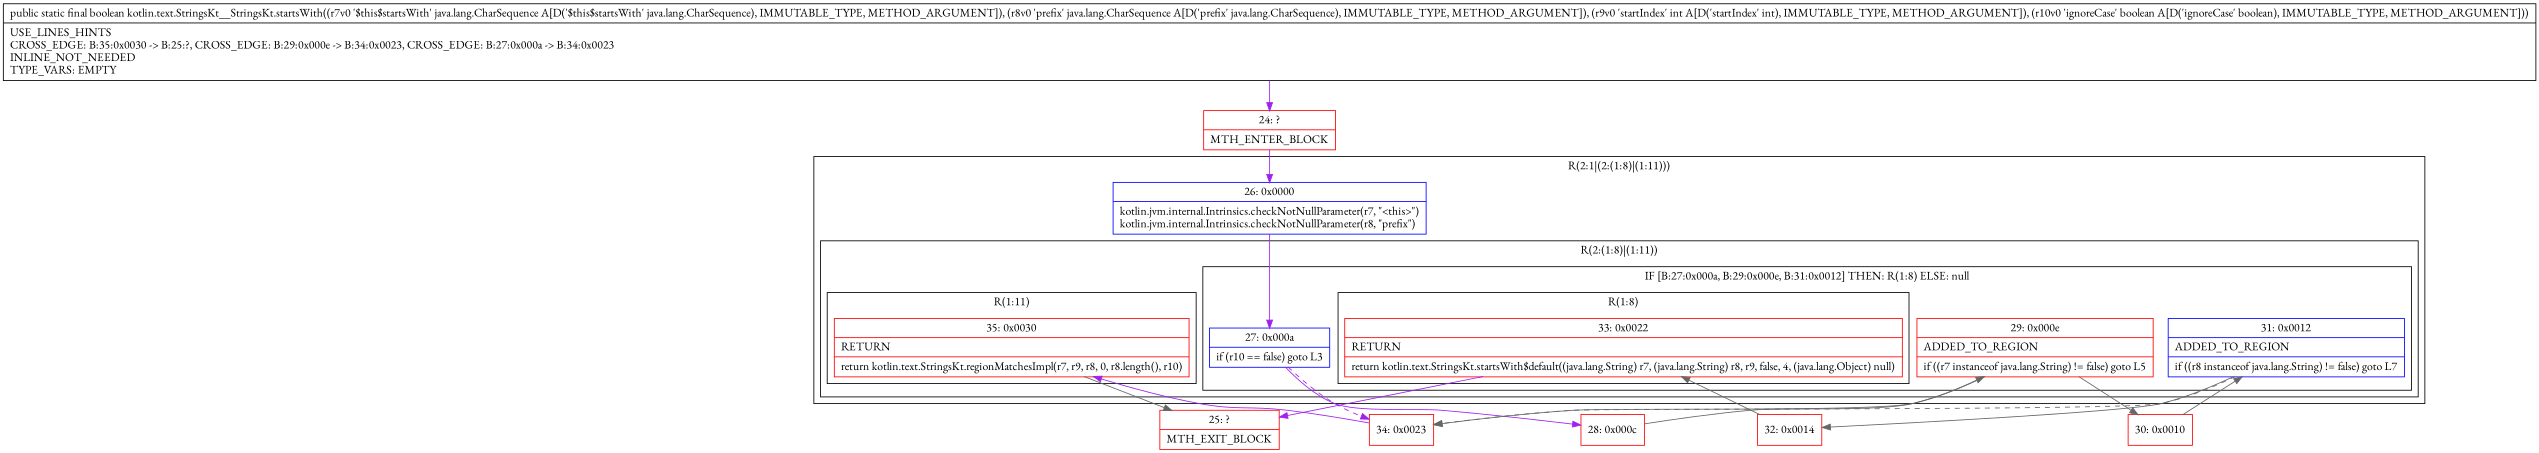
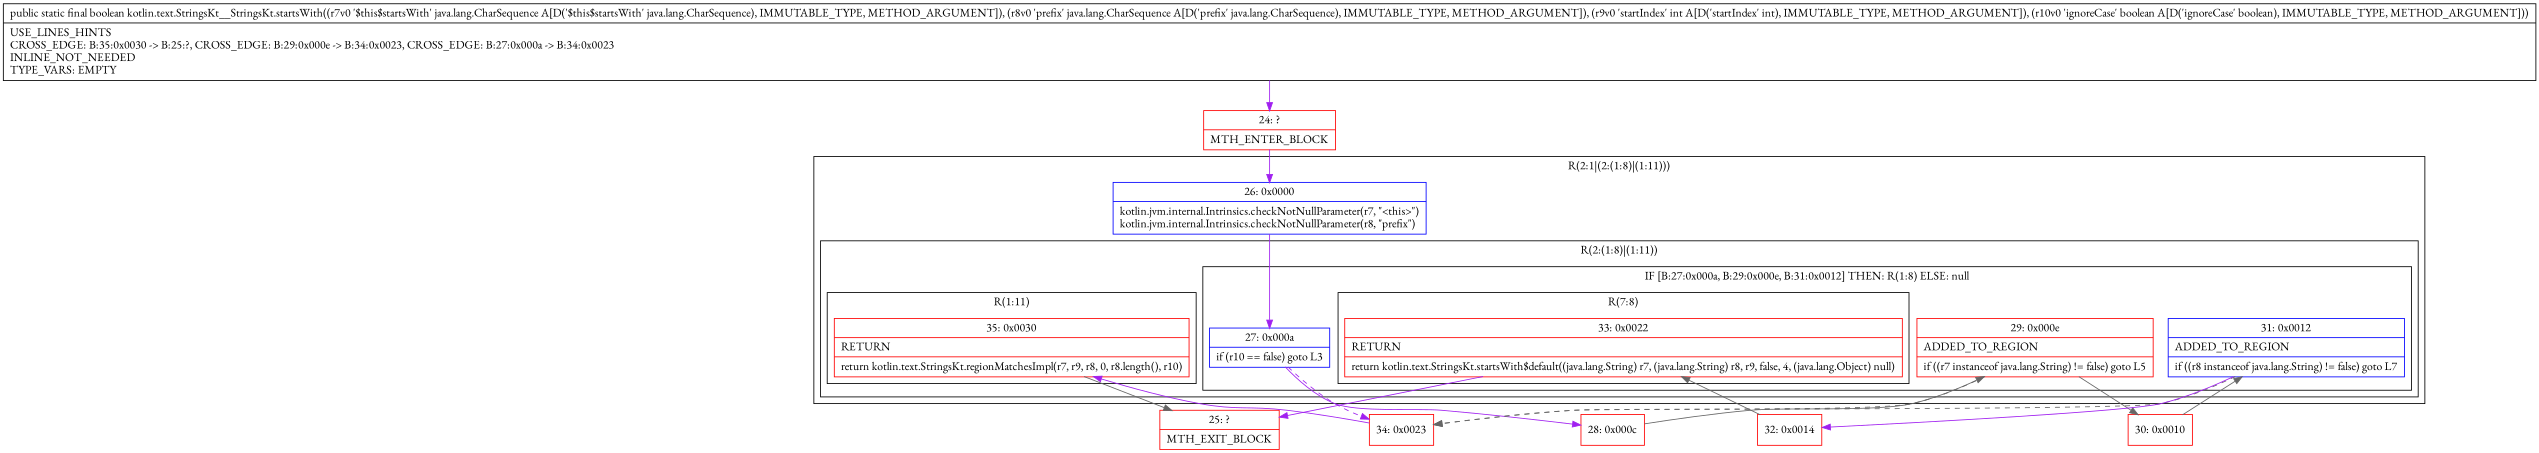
cluster "R(1:8)": label "R(1:8)" -> "R(7:8)"
edge "29: 0x000e" -> "34: 0x0023": style solid -> dashed
edge "31: 0x0012" -> "32: 0x0014": color gray40 -> purple
